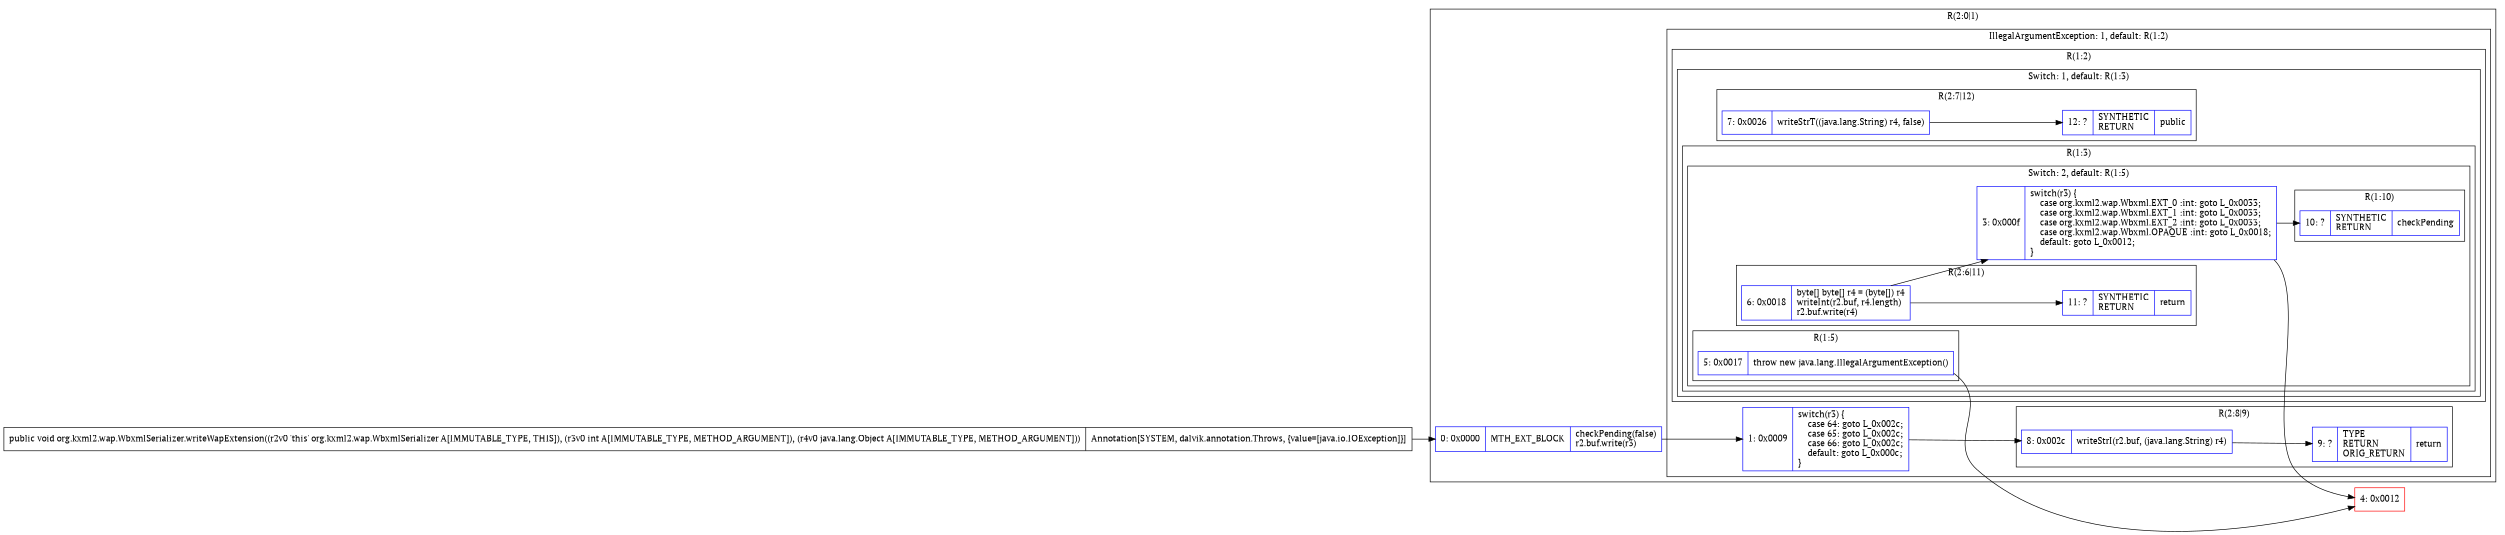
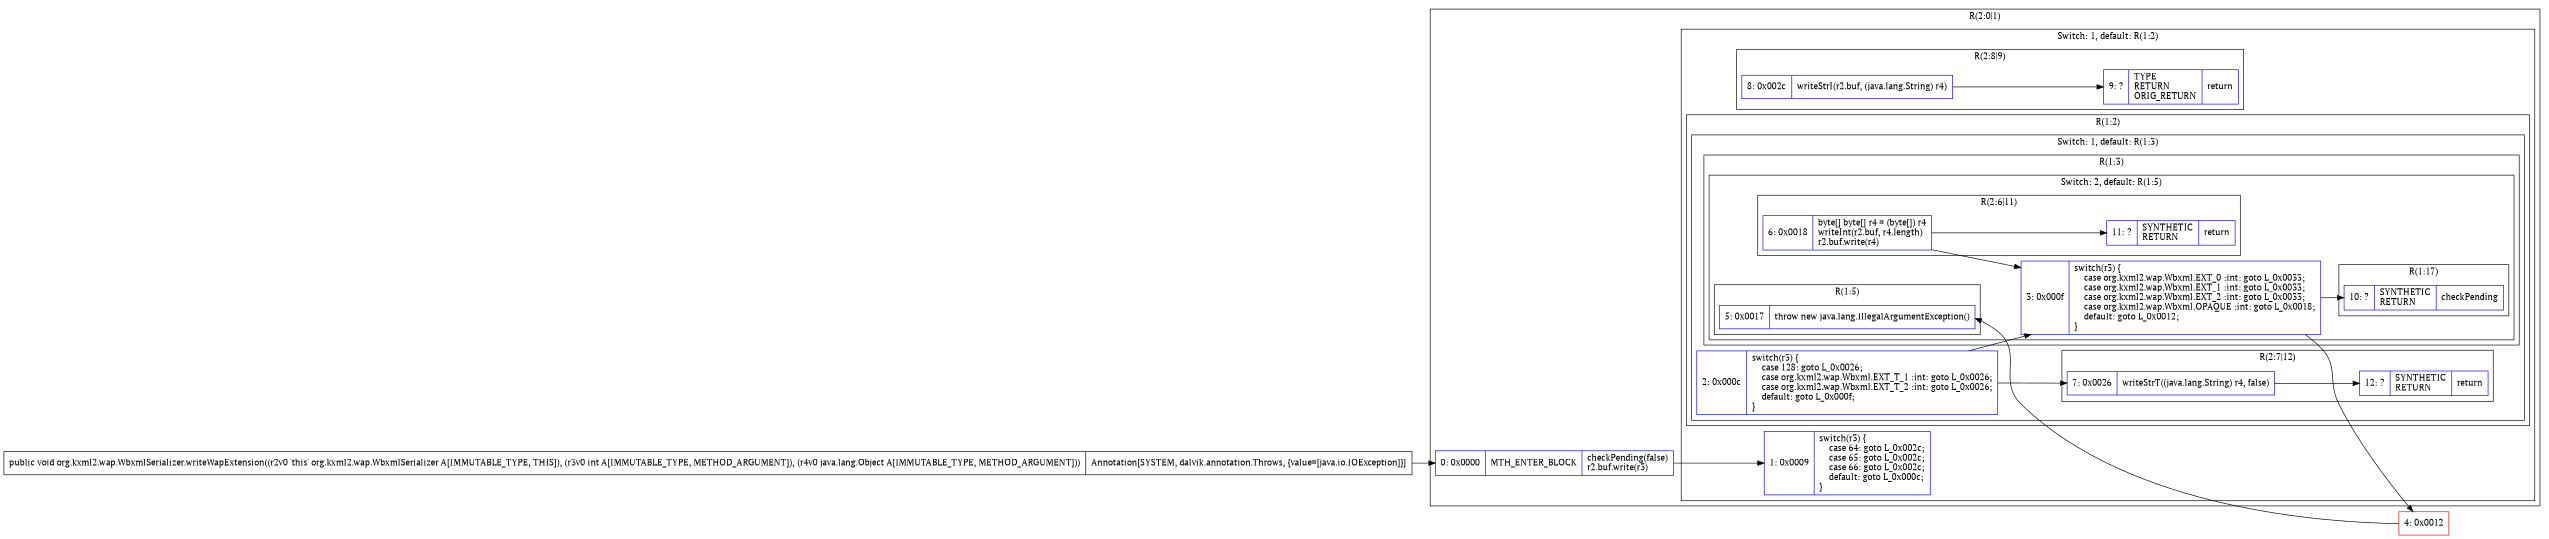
cluster "IllegalArgumentException: 1, default: R(1:2)": label "IllegalArgumentException: 1, default: R(1:2)" -> "Switch: 1, default: R(1:2)"
node "12: ?": text "public" -> "return"
cluster "R(1:10)": label "R(1:10)" -> "R(1:17)"
node "2: 0x000c": added
node "0: 0x0000": text "MTH_EXT_BLOCK" -> "MTH_ENTER_BLOCK"
edge "1: 0x0009" -> "8: 0x002c": removed
edge "5: 0x0017" -> "4: 0x0012": reversed
